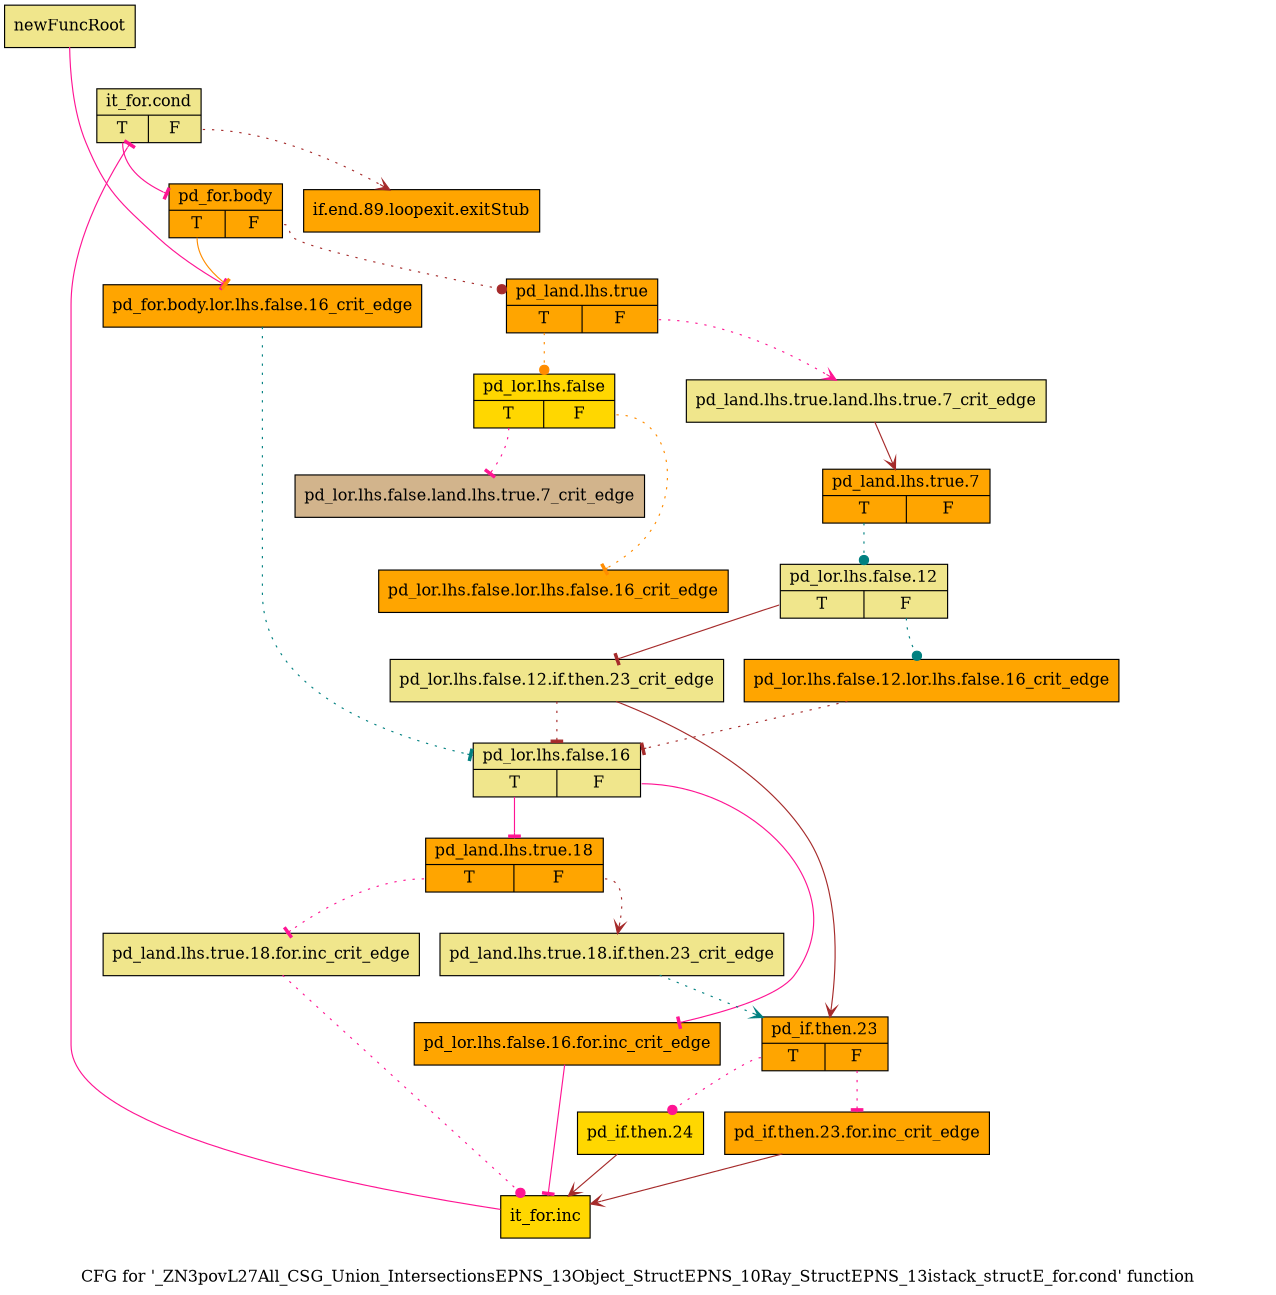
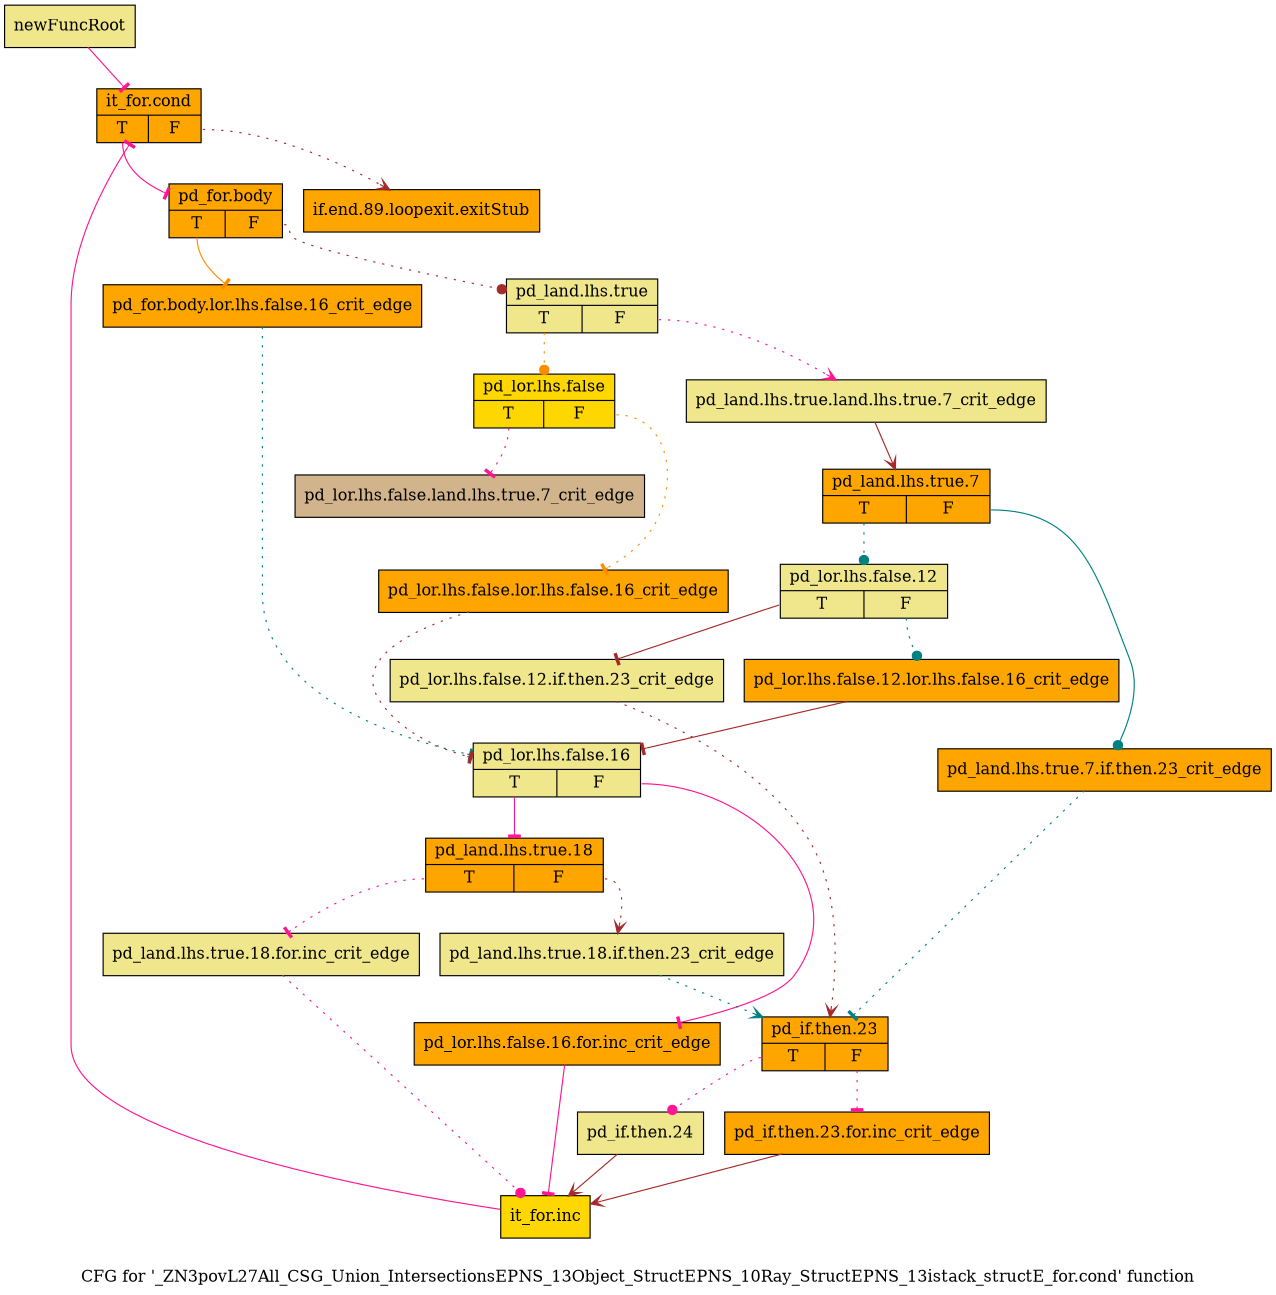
node "it_for.cond": fillcolor khaki -> orange
edge "newFuncRoot" -> "pd_for.body.lor.lhs.false.16_crit_edge": now "newFuncRoot" -> "it_for.cond"
node "pd_land.lhs.true": fillcolor orange -> khaki
edge "pd_lor.lhs.false.12.if.then.23_crit_edge" -> "pd_lor.lhs.false.16": now "pd_lor.lhs.false.lor.lhs.false.16_crit_edge" -> "pd_lor.lhs.false.16"
edge "pd_lor.lhs.false.12.lor.lhs.false.16_crit_edge" -> "pd_lor.lhs.false.16": style dotted -> solid
node "pd_land.lhs.true.7.if.then.23_crit_edge": added
edge "pd_lor.lhs.false.12.if.then.23_crit_edge" -> "pd_if.then.23": style solid -> dotted
node "pd_if.then.24": fillcolor gold -> khaki
